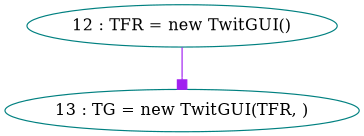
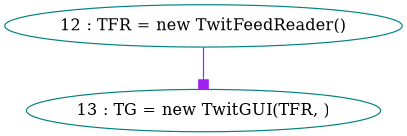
node "12 : TFR = new TwitGUI()": label "12 : TFR = new TwitGUI()" -> "12 : TFR = new TwitFeedReader()"
